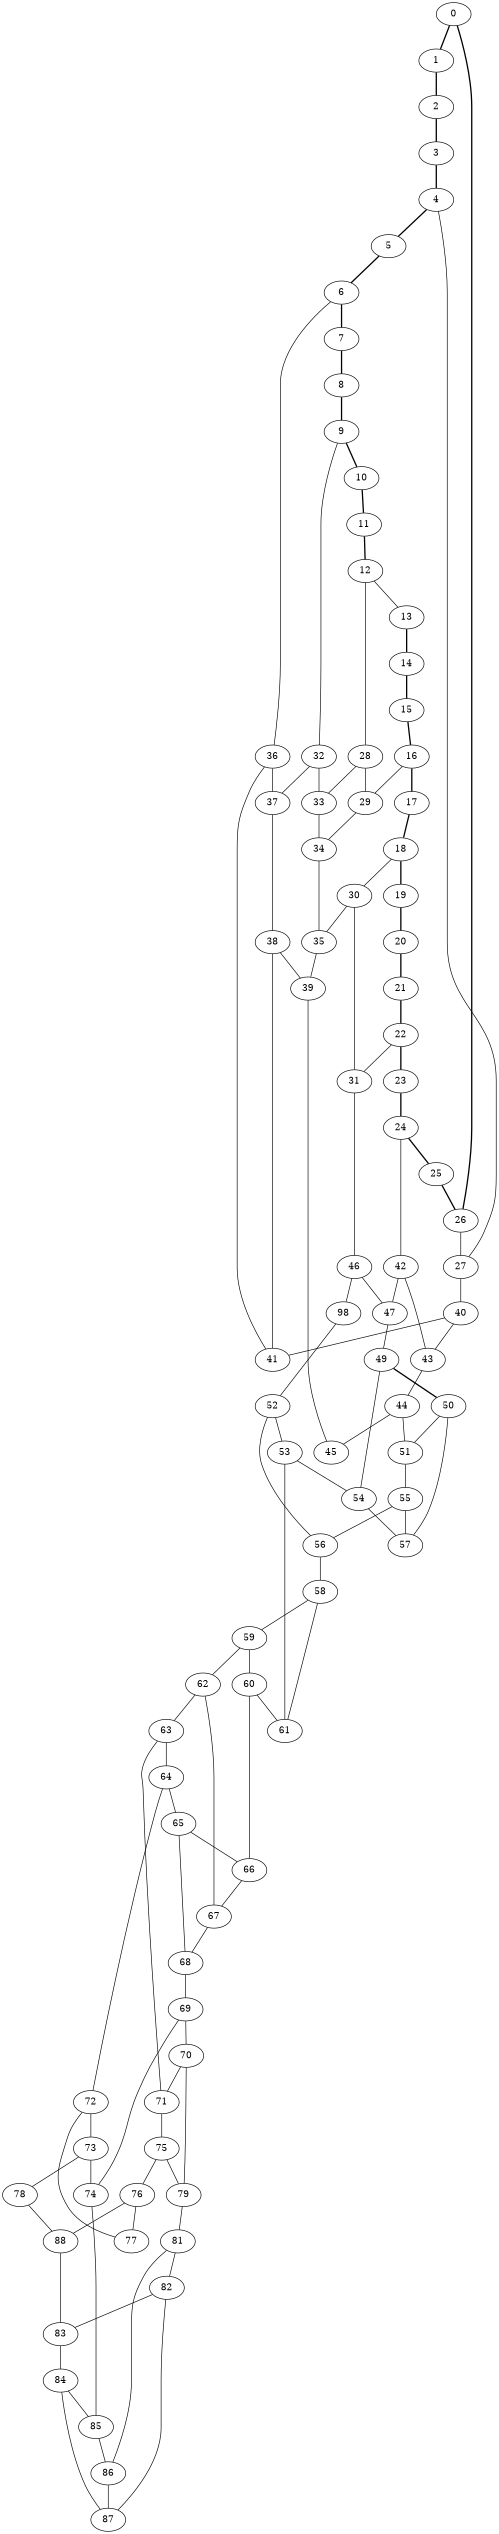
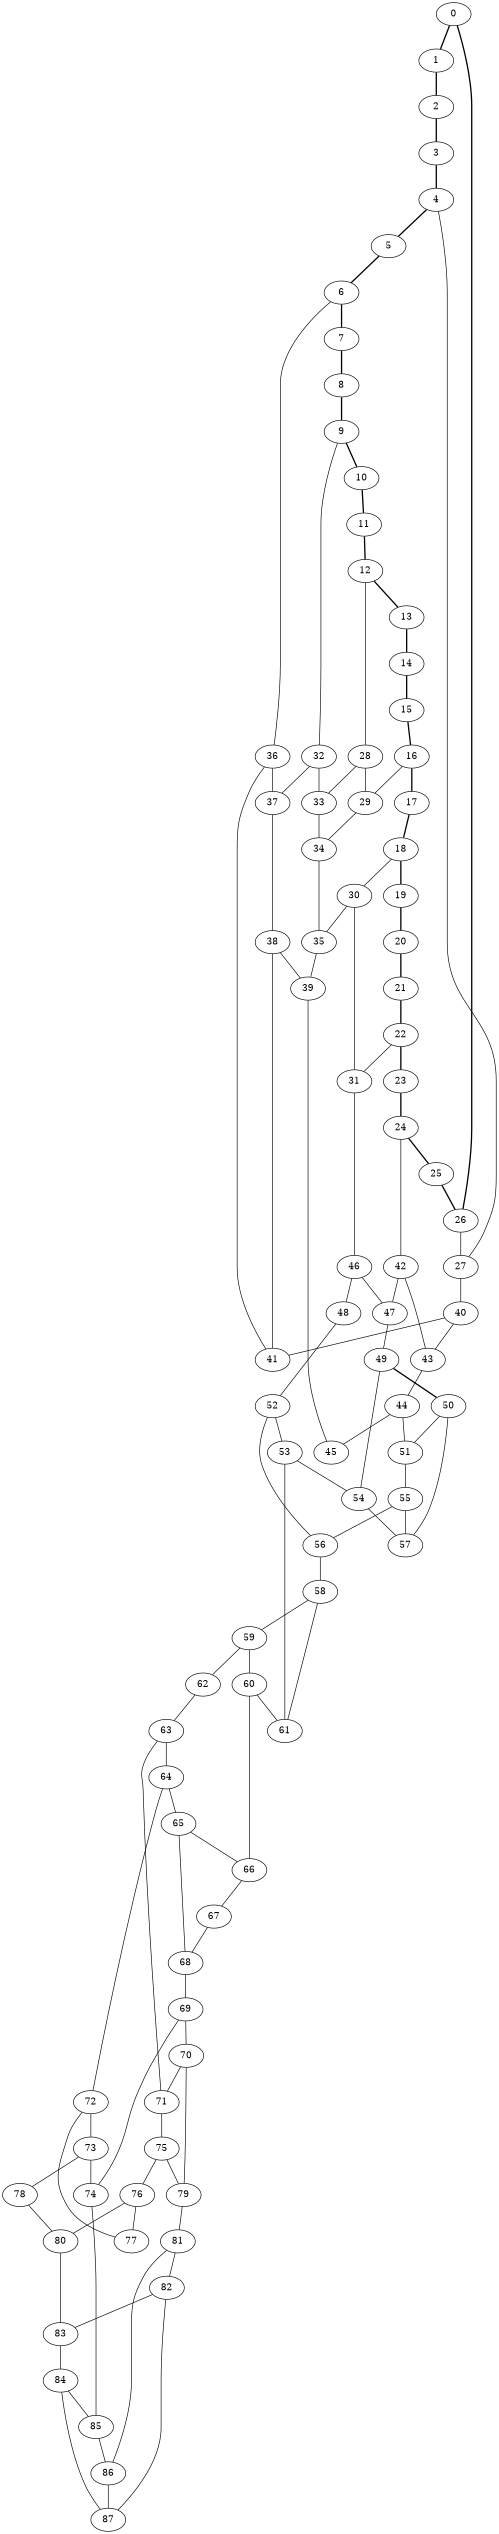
edge "12" -- "13": style solid -> bold
node "98": label "98" -> "48"
edge "62" -- "67": removed
node "88": label "88" -> "80"
